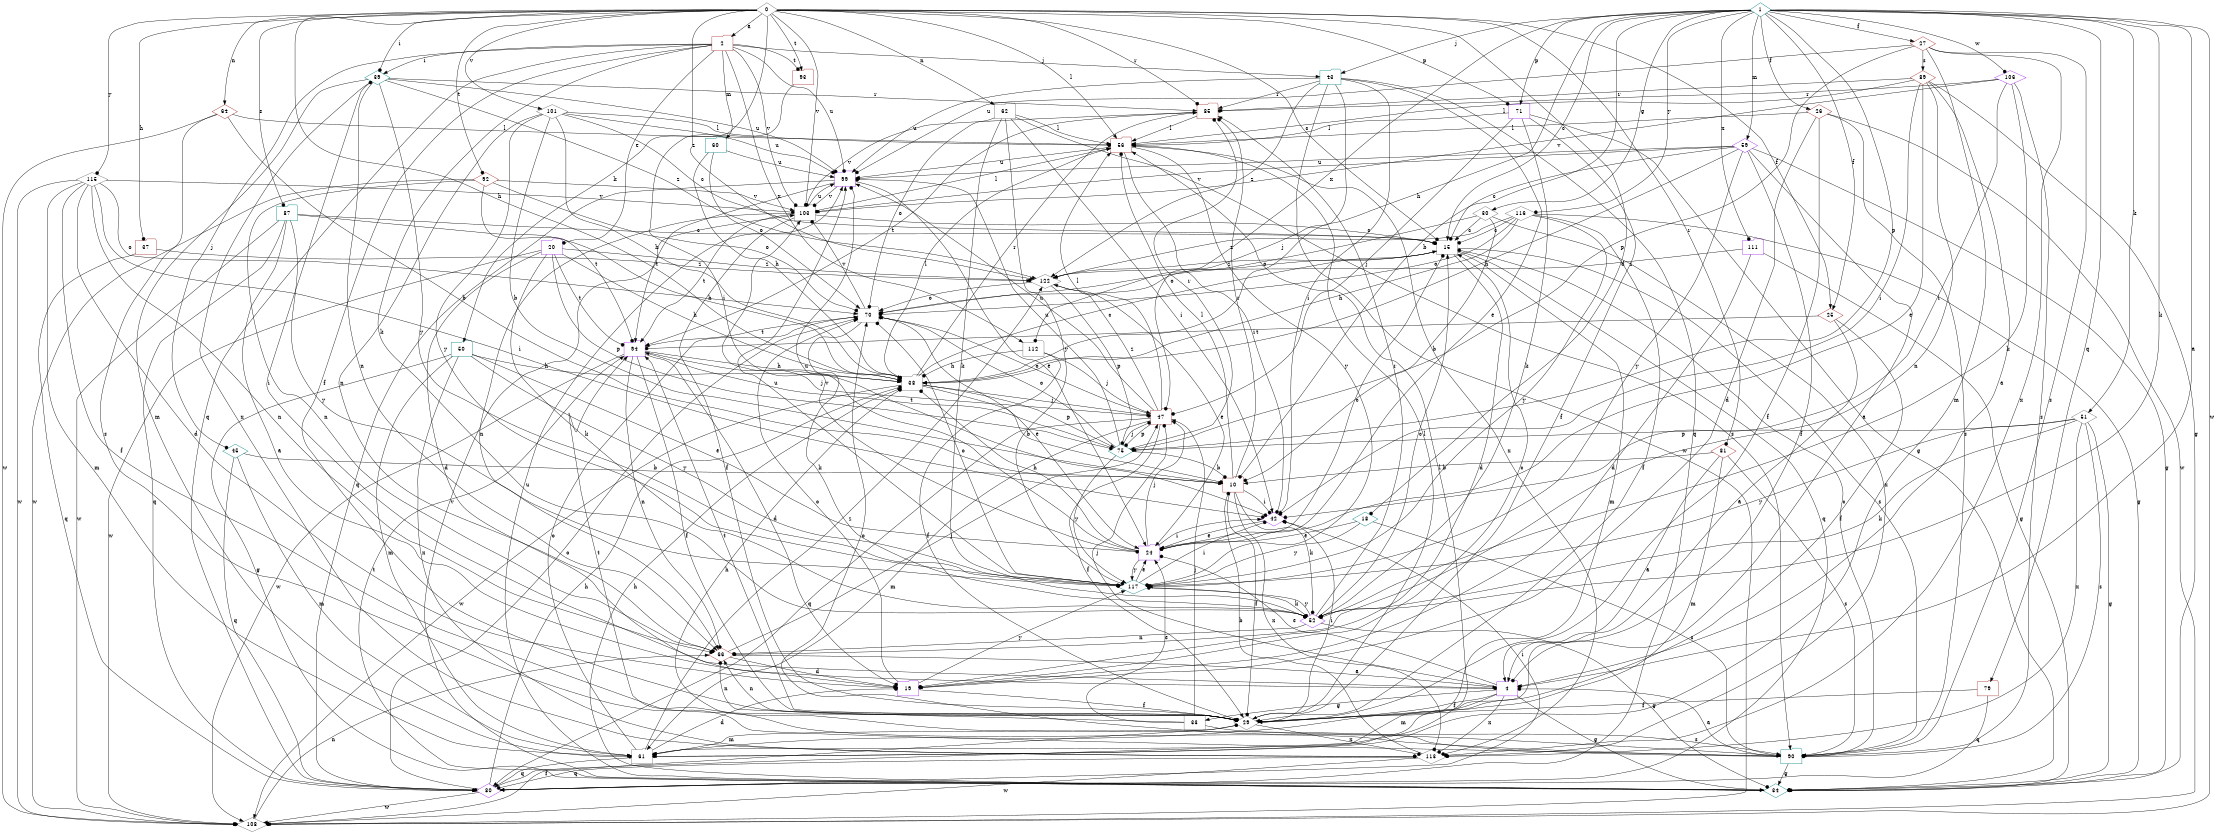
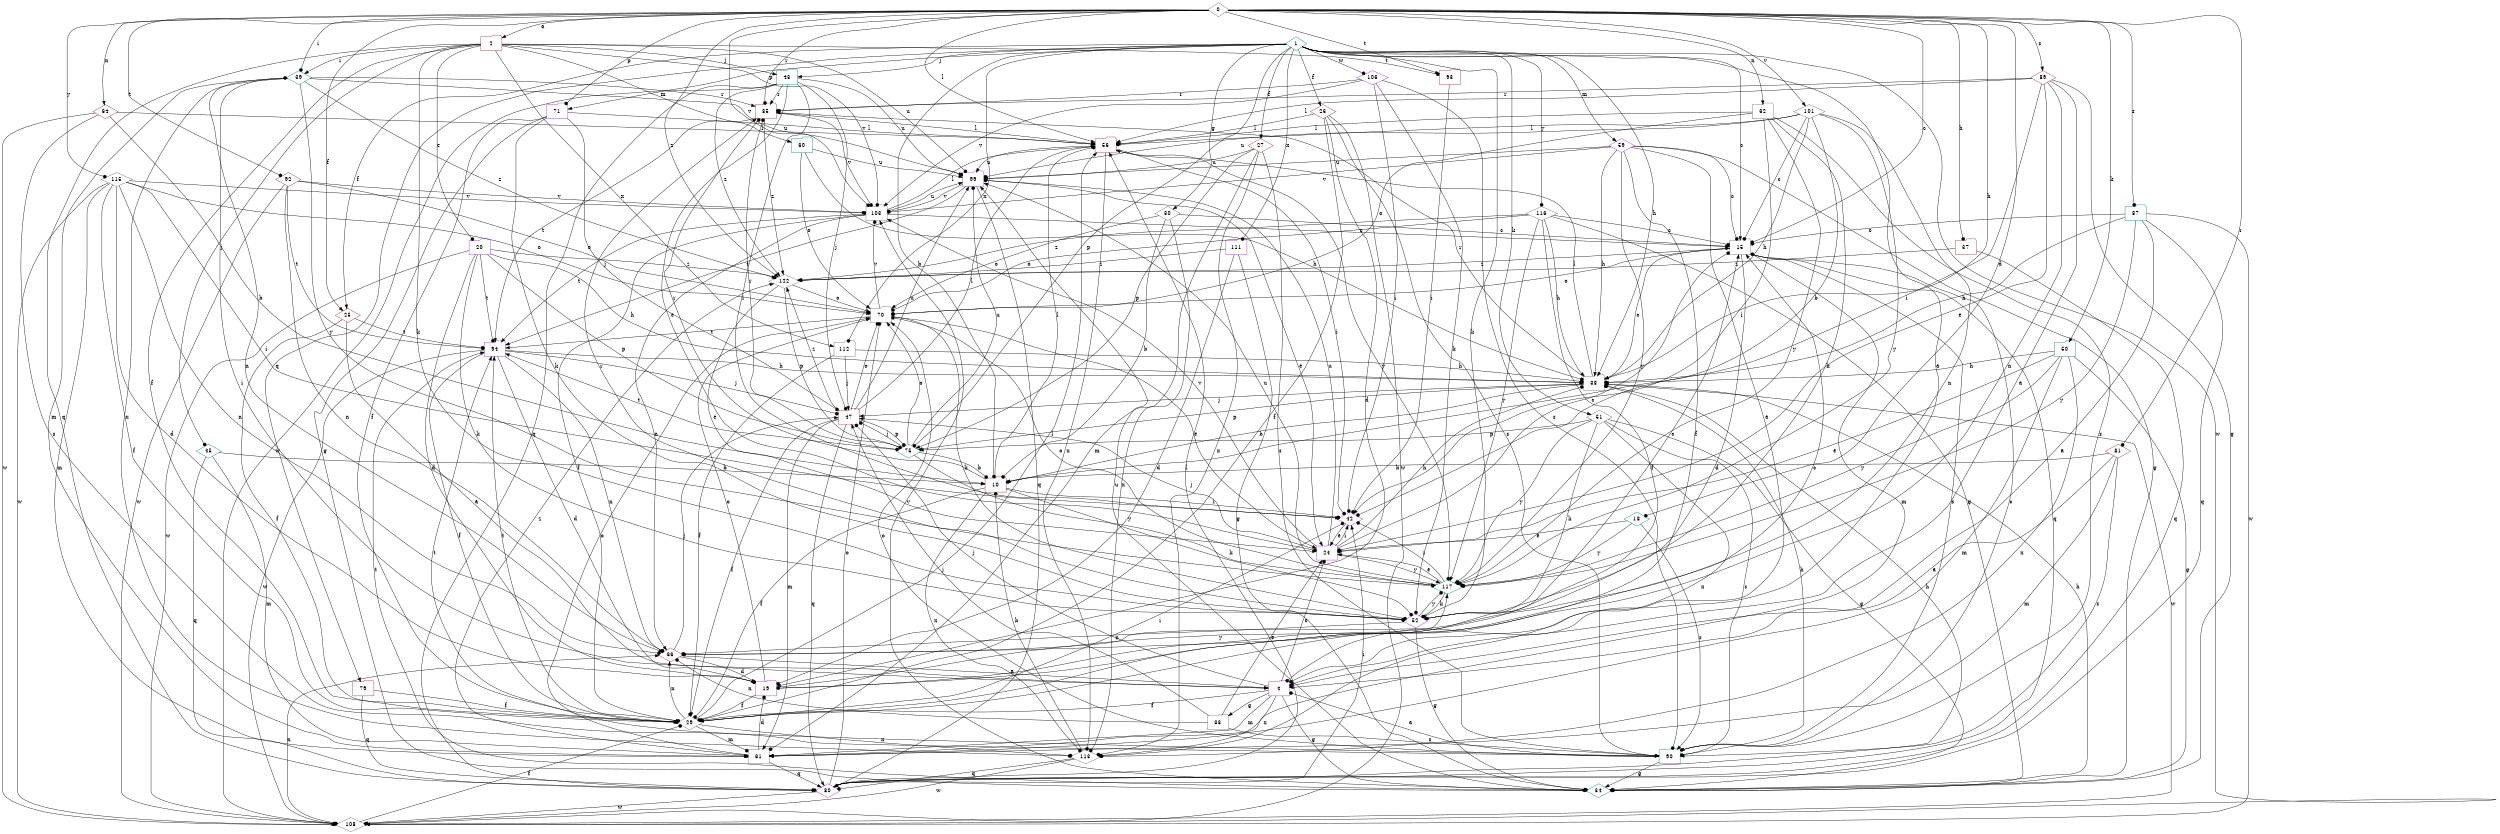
edge "27" -> "89": now "0" -> "89"
edge "85" -> "122": added, label "z"
